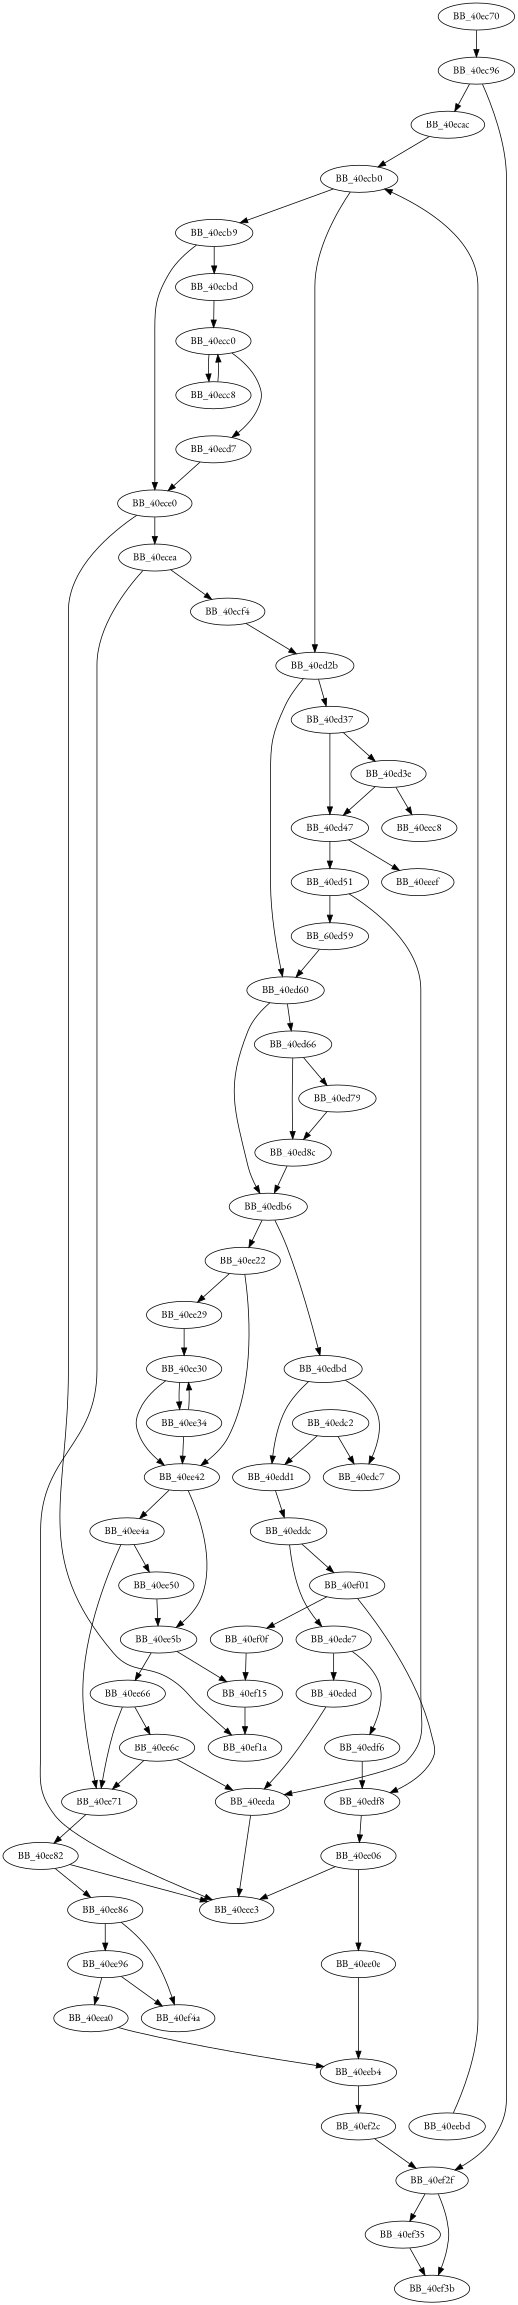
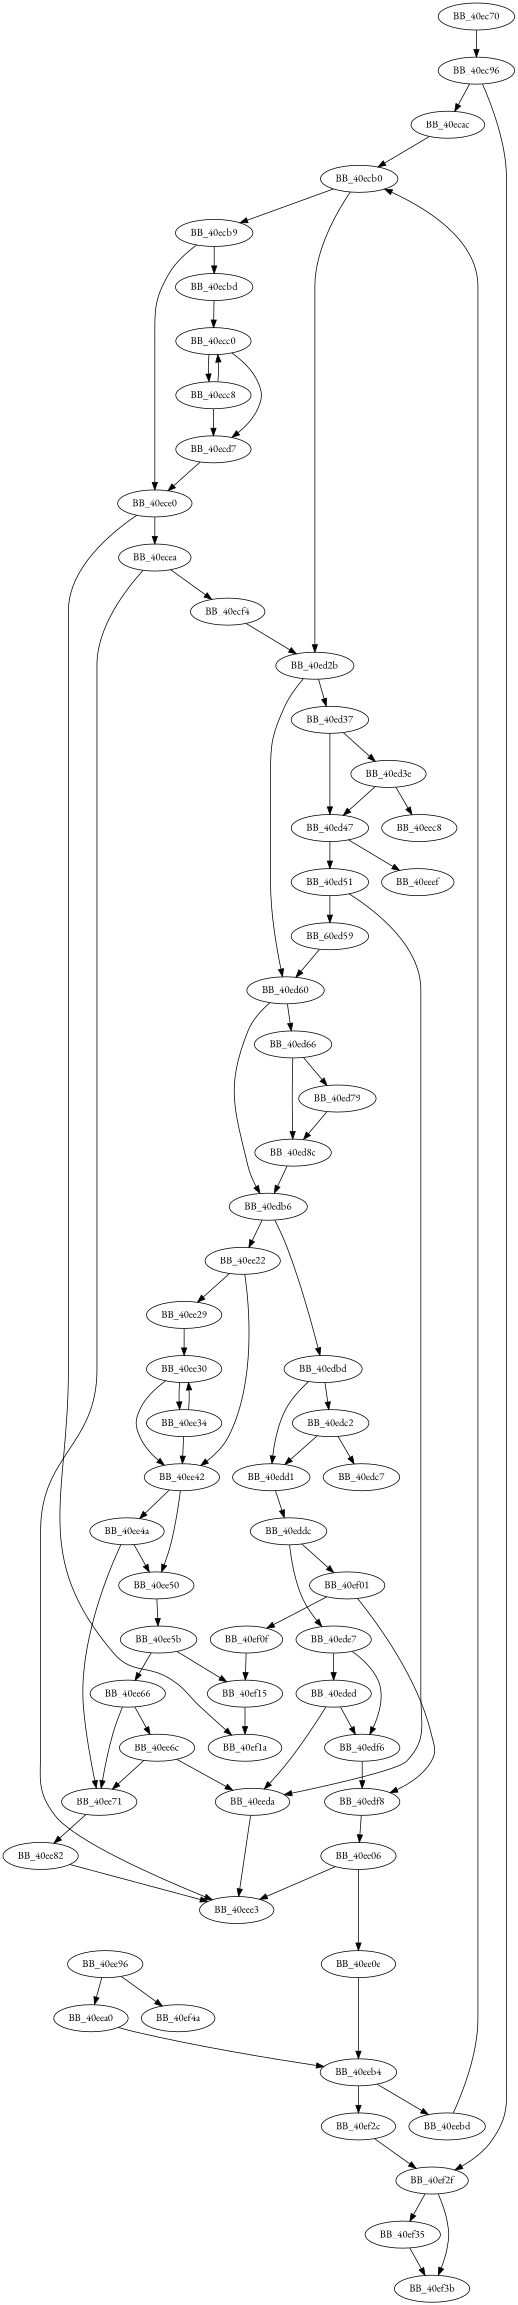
edge "BB_40ecc8" -> "BB_40ecd7": added
edge "BB_40edbd" -> "BB_40edc7": now "BB_40edbd" -> "BB_40edc2"
edge "BB_40ee42" -> "BB_40ee5b": now "BB_40ee42" -> "BB_40ee50"
edge "BB_40eded" -> "BB_40edf6": added
node "BB_40ee86": removed
edge "BB_40eeb4" -> "BB_40eebd": added
